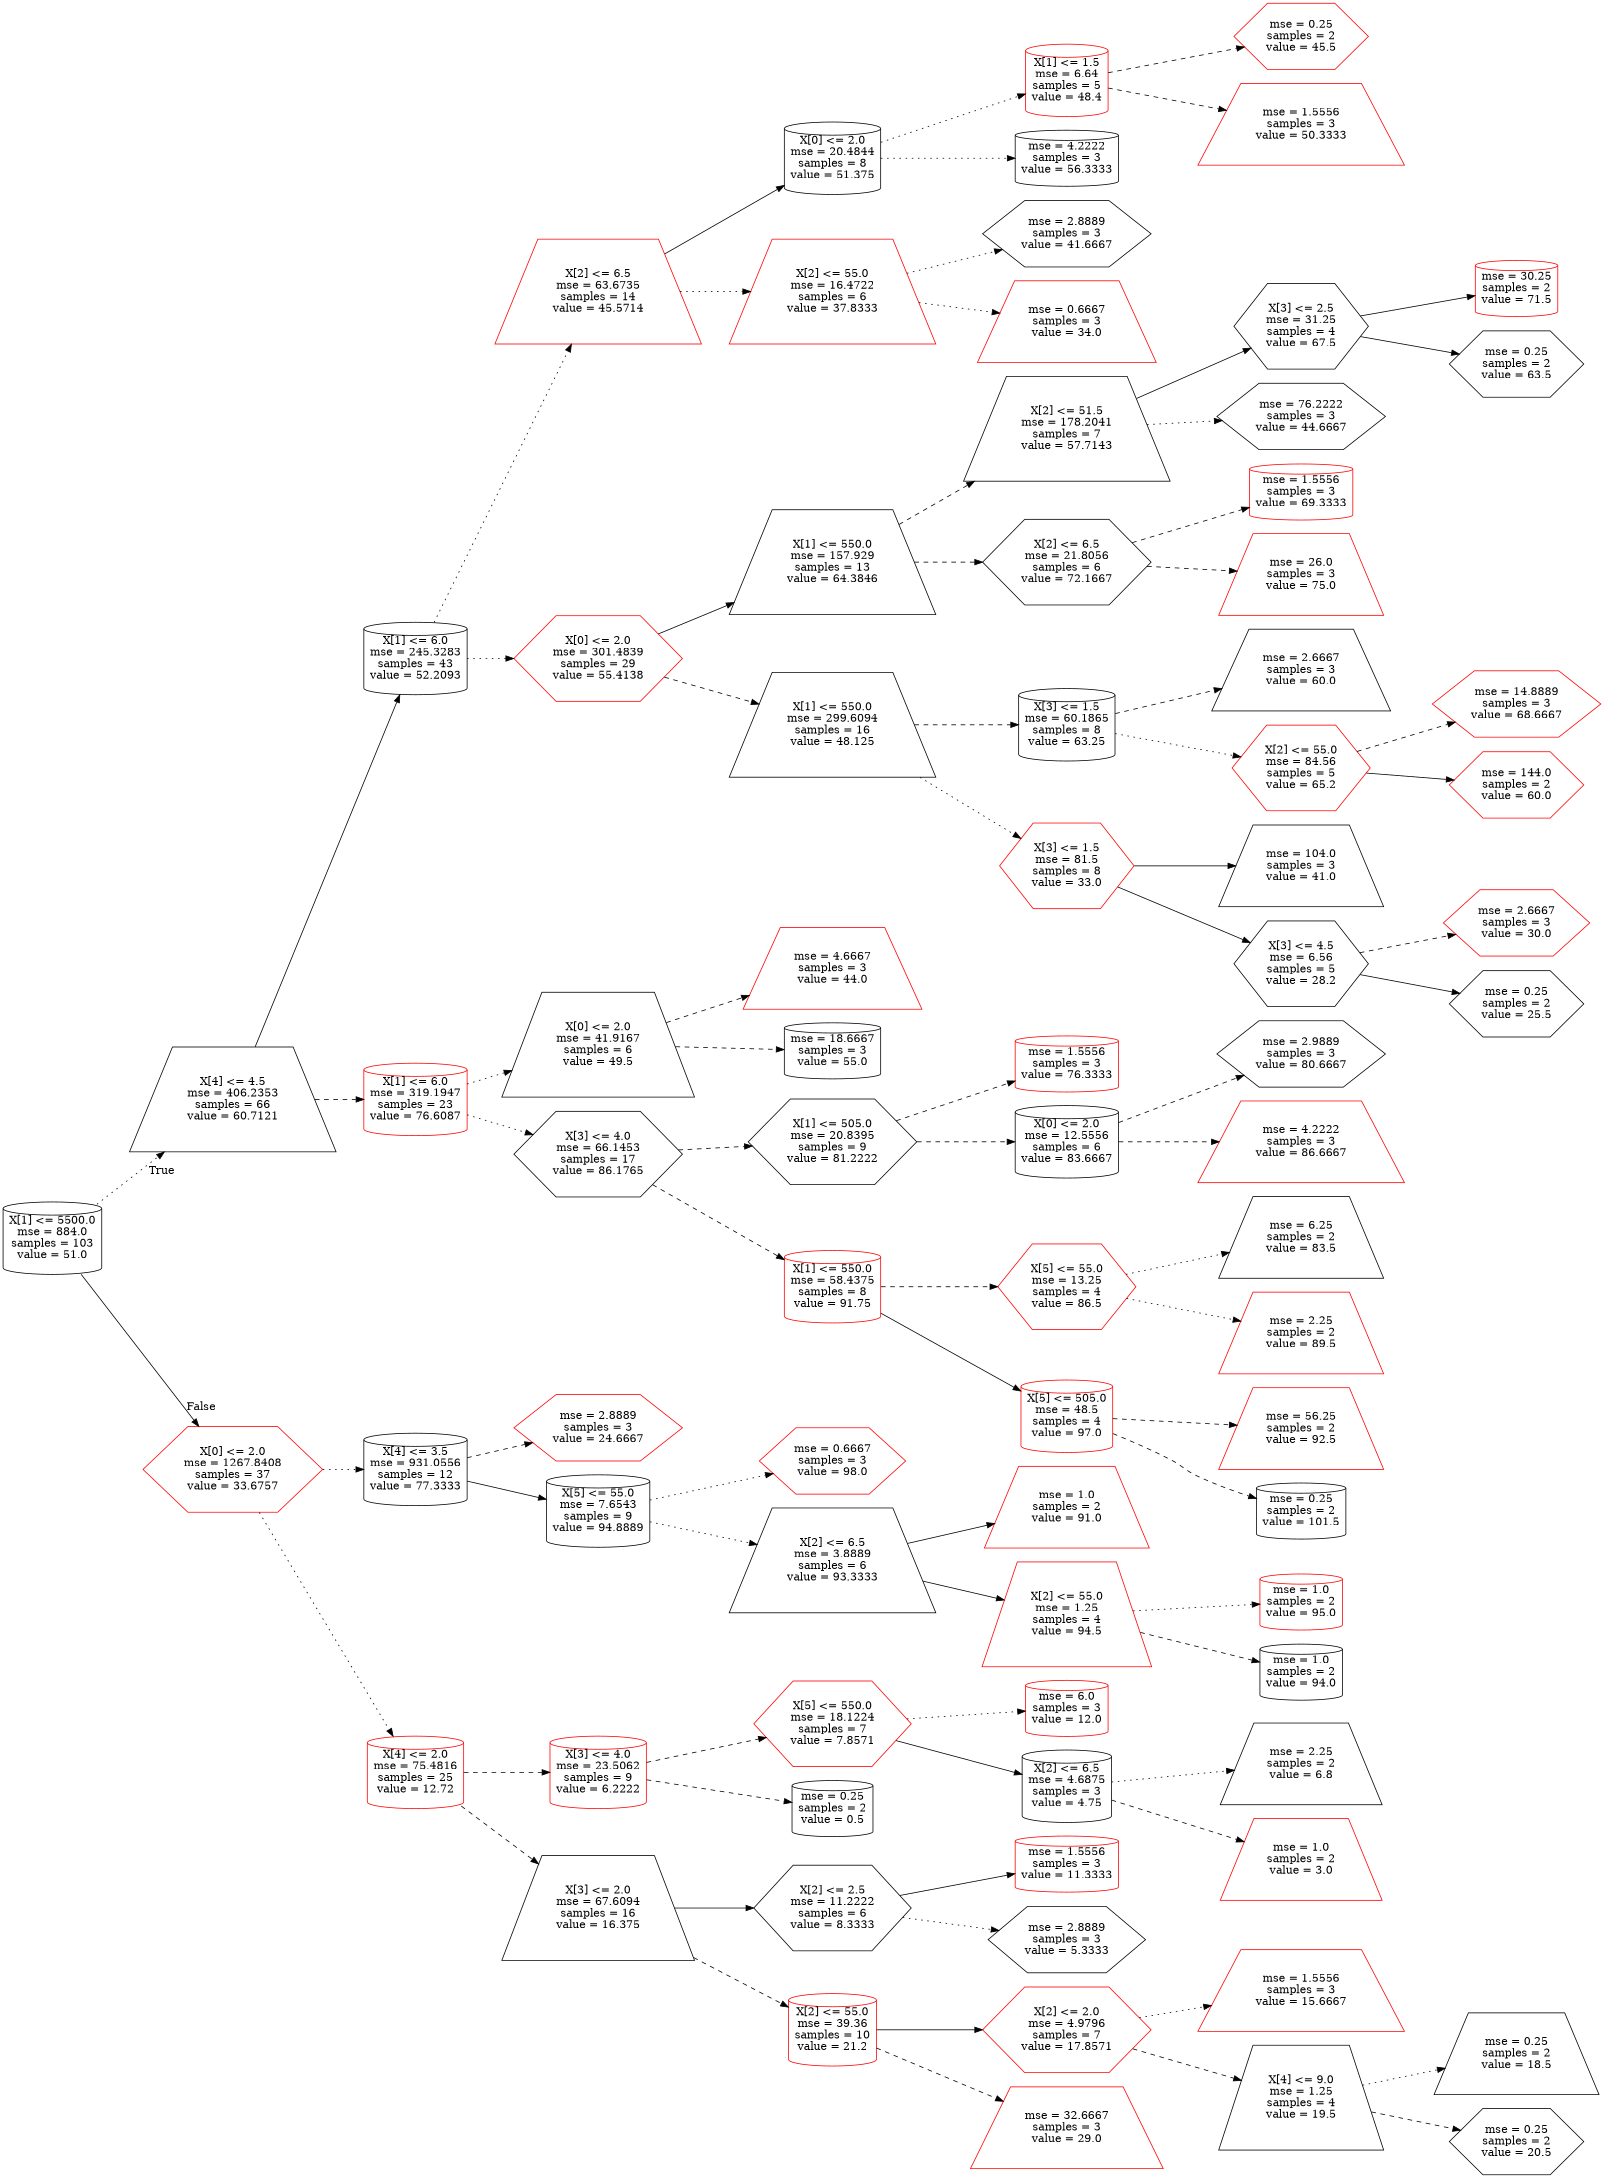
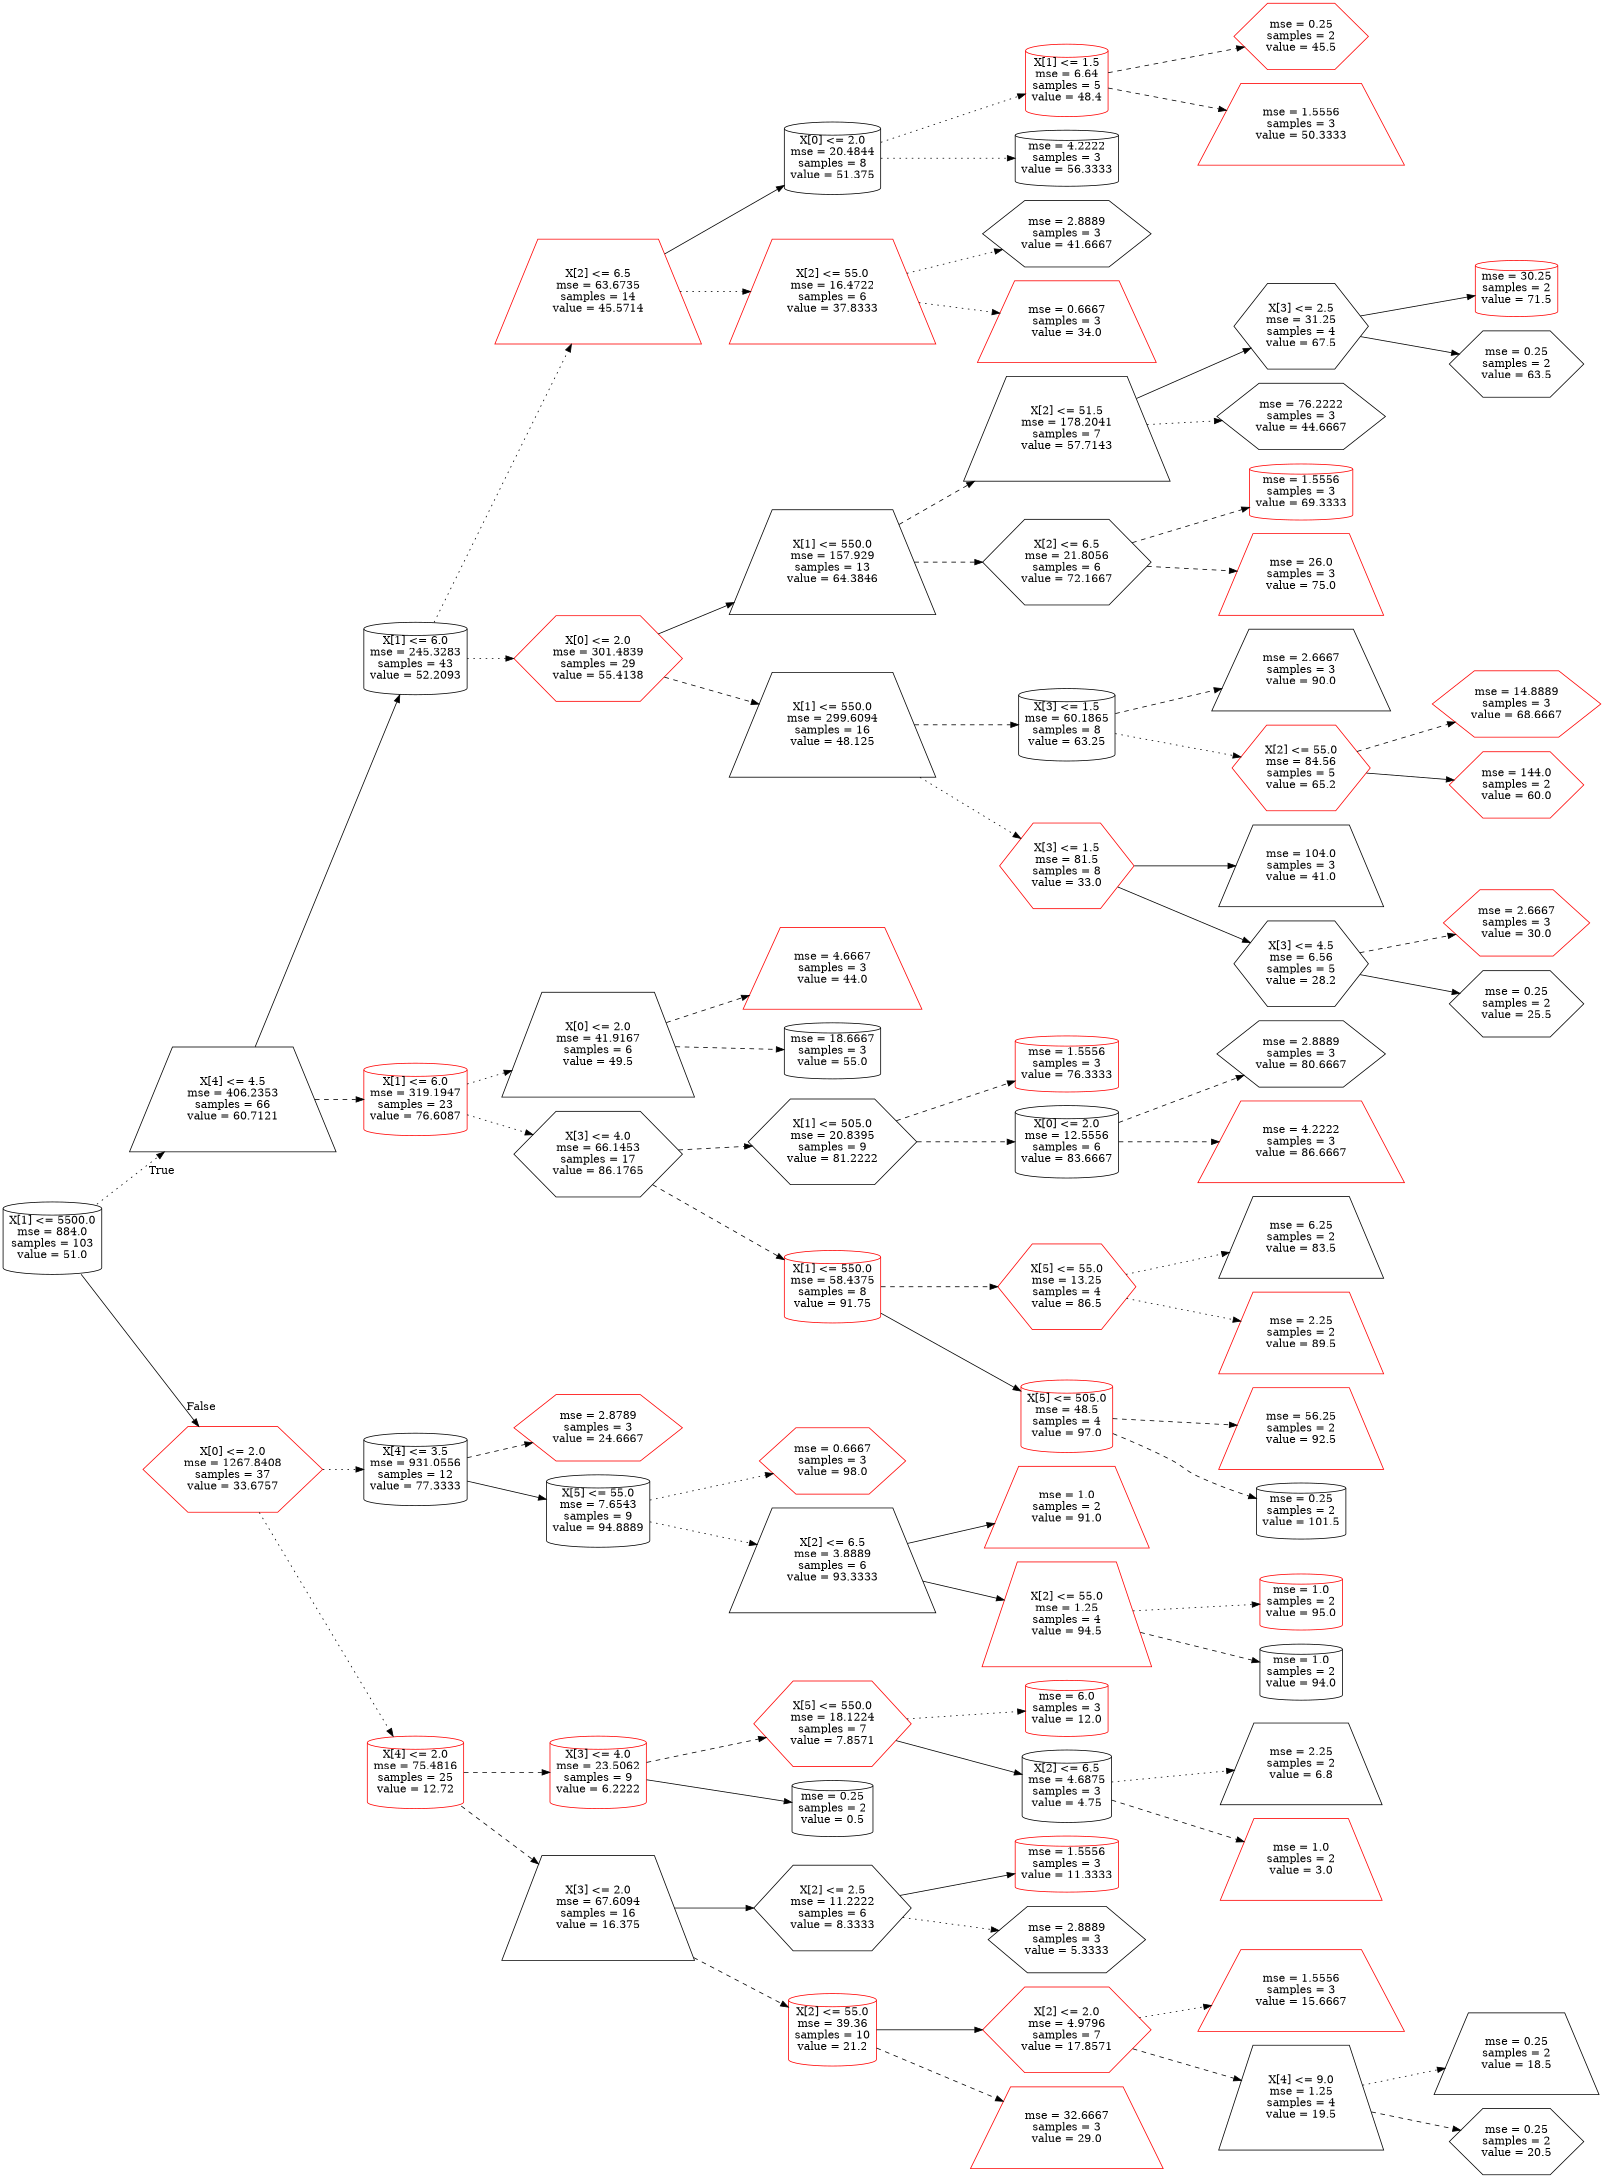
node "mse = 2.6667 samples = 3 value = 60.0": label "mse = 2.6667 samples = 3 value = 60.0" -> "mse = 2.6667 samples = 3 value = 90.0"
node "mse = 2.9889 samples = 3 value = 80.6667": label "mse = 2.9889 samples = 3 value = 80.6667" -> "mse = 2.8889 samples = 3 value = 80.6667"
node "mse = 2.8889 samples = 3 value = 24.6667": label "mse = 2.8889 samples = 3 value = 24.6667" -> "mse = 2.8789 samples = 3 value = 24.6667"
edge "X[3] <= 4.0 mse = 23.5062 samples = 9 value = 6.2222" -> "mse = 0.25 samples = 2 value = 0.5": style dashed -> solid
